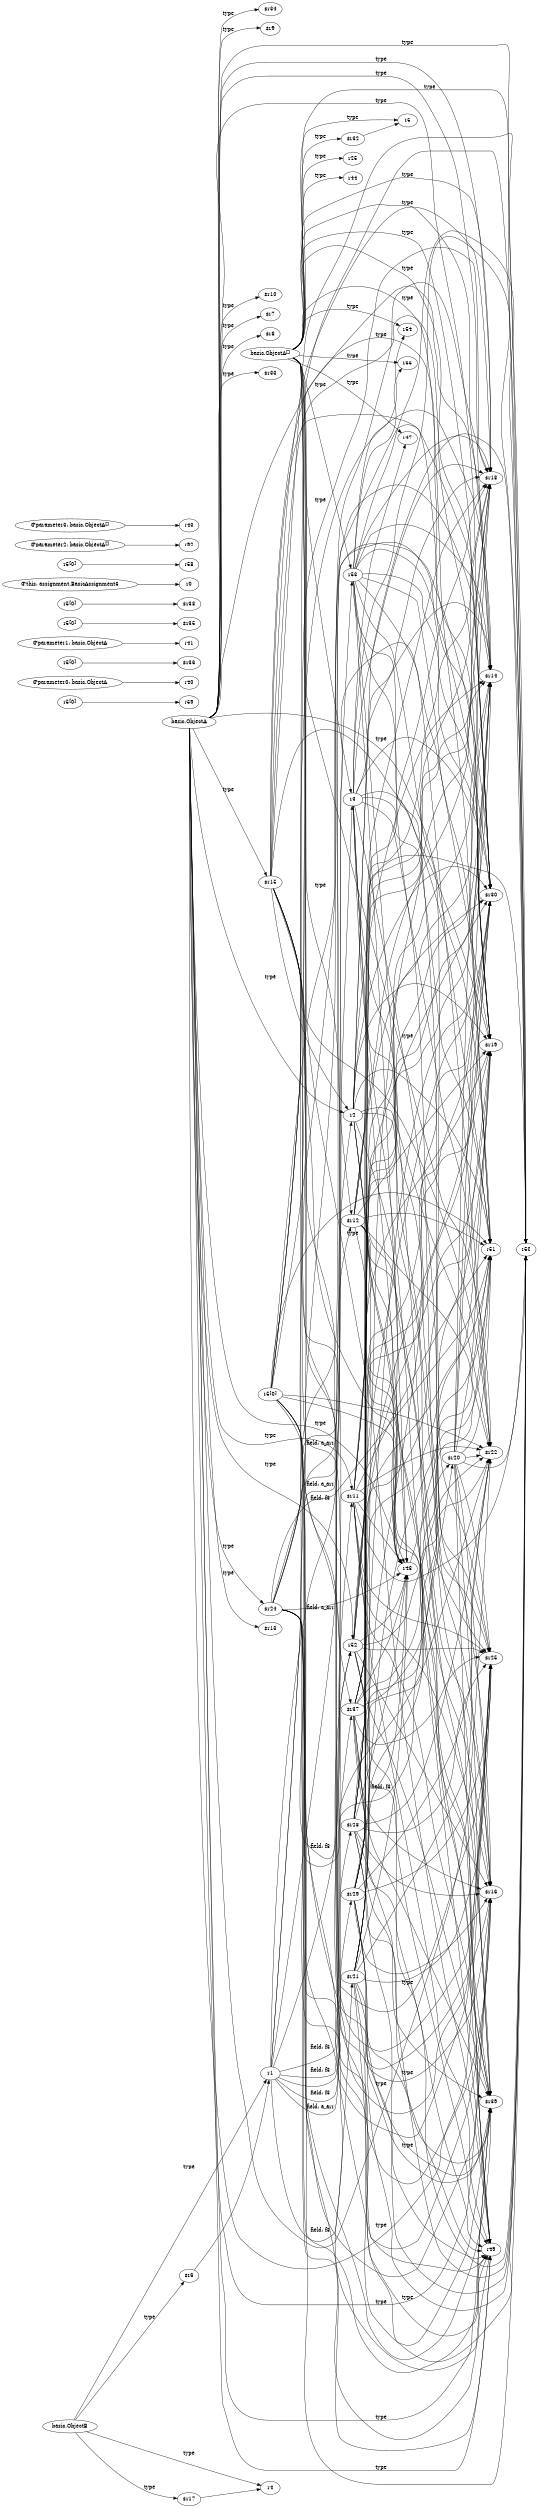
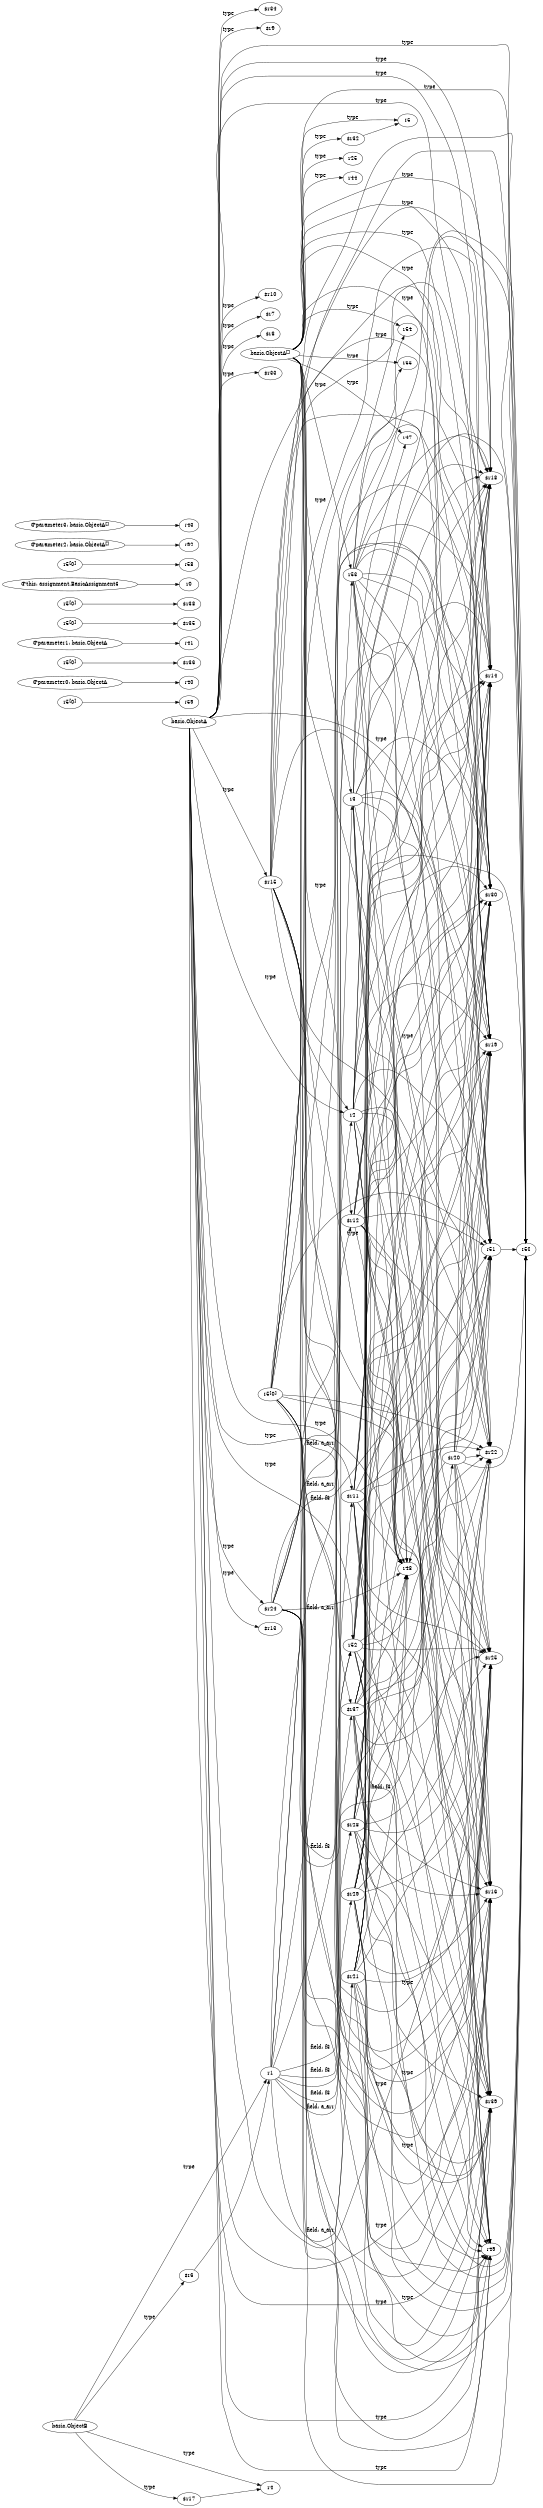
edge "$r11" -> "r50": now "r51" -> "r50"
edge "r48" -> "$r20": reversed
edge "r1" -> "$r21": label "field: f3" -> "field: a_arr"
